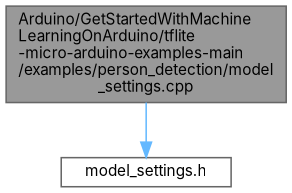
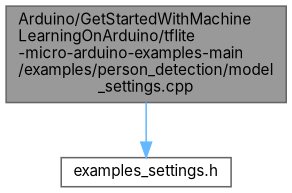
node "model_settings.h": label "model_settings.h" -> "examples_settings.h"
